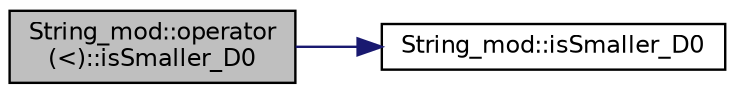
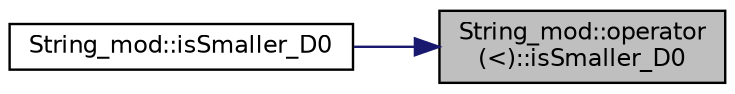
edge "String_mod::operator (<)::isSmaller_D0" -> "String_mod::isSmaller_D0": reversed
